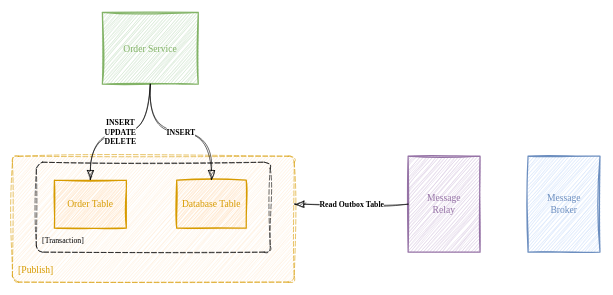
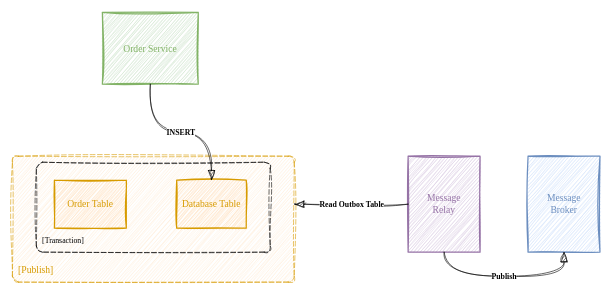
edge "Order Service" -> "Order Table": removed, label "INSERT UPDATE DELETE"
edge "Message Relay" -> "MessageBroker": added, label "Publish"
